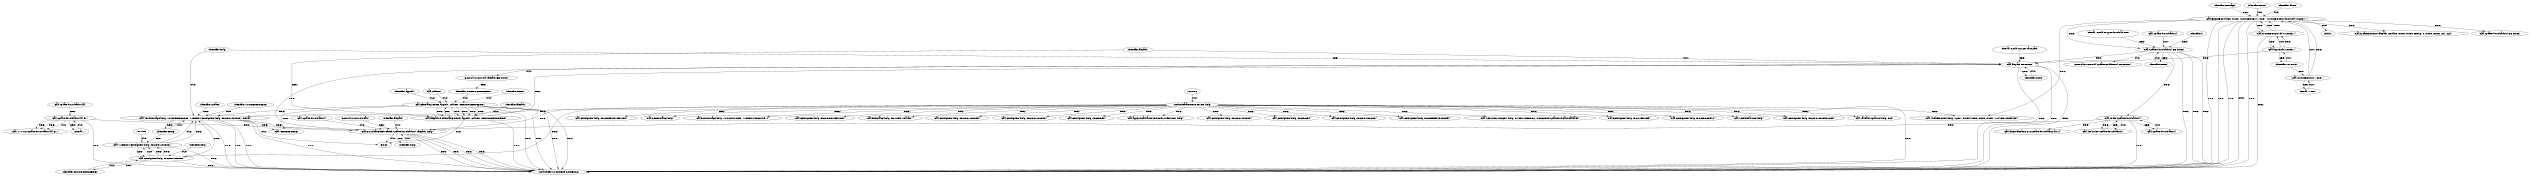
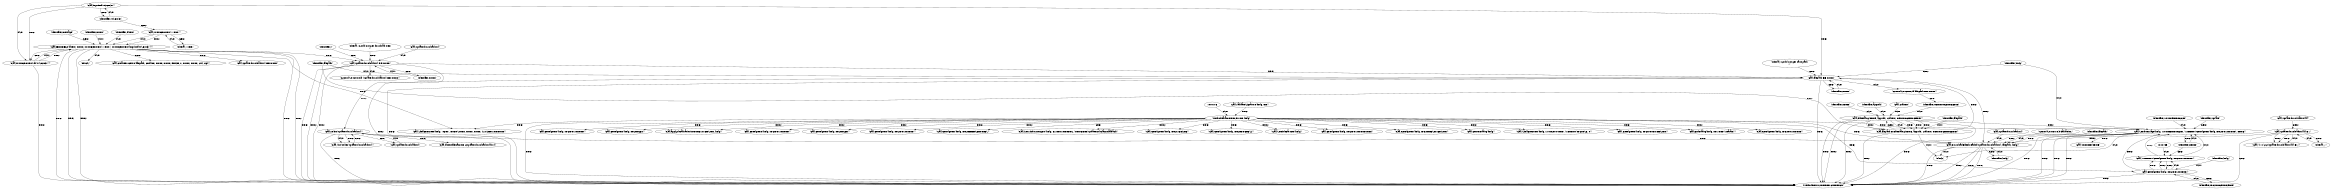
edge "(Call,__VA_GROUP__(dir(MSG_037)))" -> "(Call,lmprintf(MSG_037))": removed, label "CFG:"
node "(ControlStructure,if (update.cmdline_url == NULL))": label "(ControlStructure,if (update.cmdline_url == NULL))" -> "(ControlStructure,if (update.download_url == NULL))"
edge "(Call,FileDialog(TRUE, app_dir, &dl_ext, OFN_NOCHANGEDIR))" -> "(Call,(INT_PTR)TRUE)": removed, label "DDG:"
edge "(MethodParameterIn,HWND hDlg)" -> "(Call,ValidateSignature(hDlg, exe))": reversed
node "(ControlStructure,break;)": label "(ControlStructure,break;)" -> "(ControlStructure,localization;)"
node "(Call,PostMessage(hDlg, WM_COMMAND, (WPARAM)IDCLOSE, 0))": label "(Call,PostMessage(hDlg, WM_COMMAND, (WPARAM)IDCLOSE, 0))" -> "(Call,ShellExecuteA(hDlg, WM_COMMAND, (WPARAM)IDCLOSE, 0))"
edge "(Call,(WPARAM)GetDlgItem(hDlg, IDC_DOWNLOAD))" -> "(MethodReturn,INT_PTR CALLBACK)": removed, label "DDG:"
